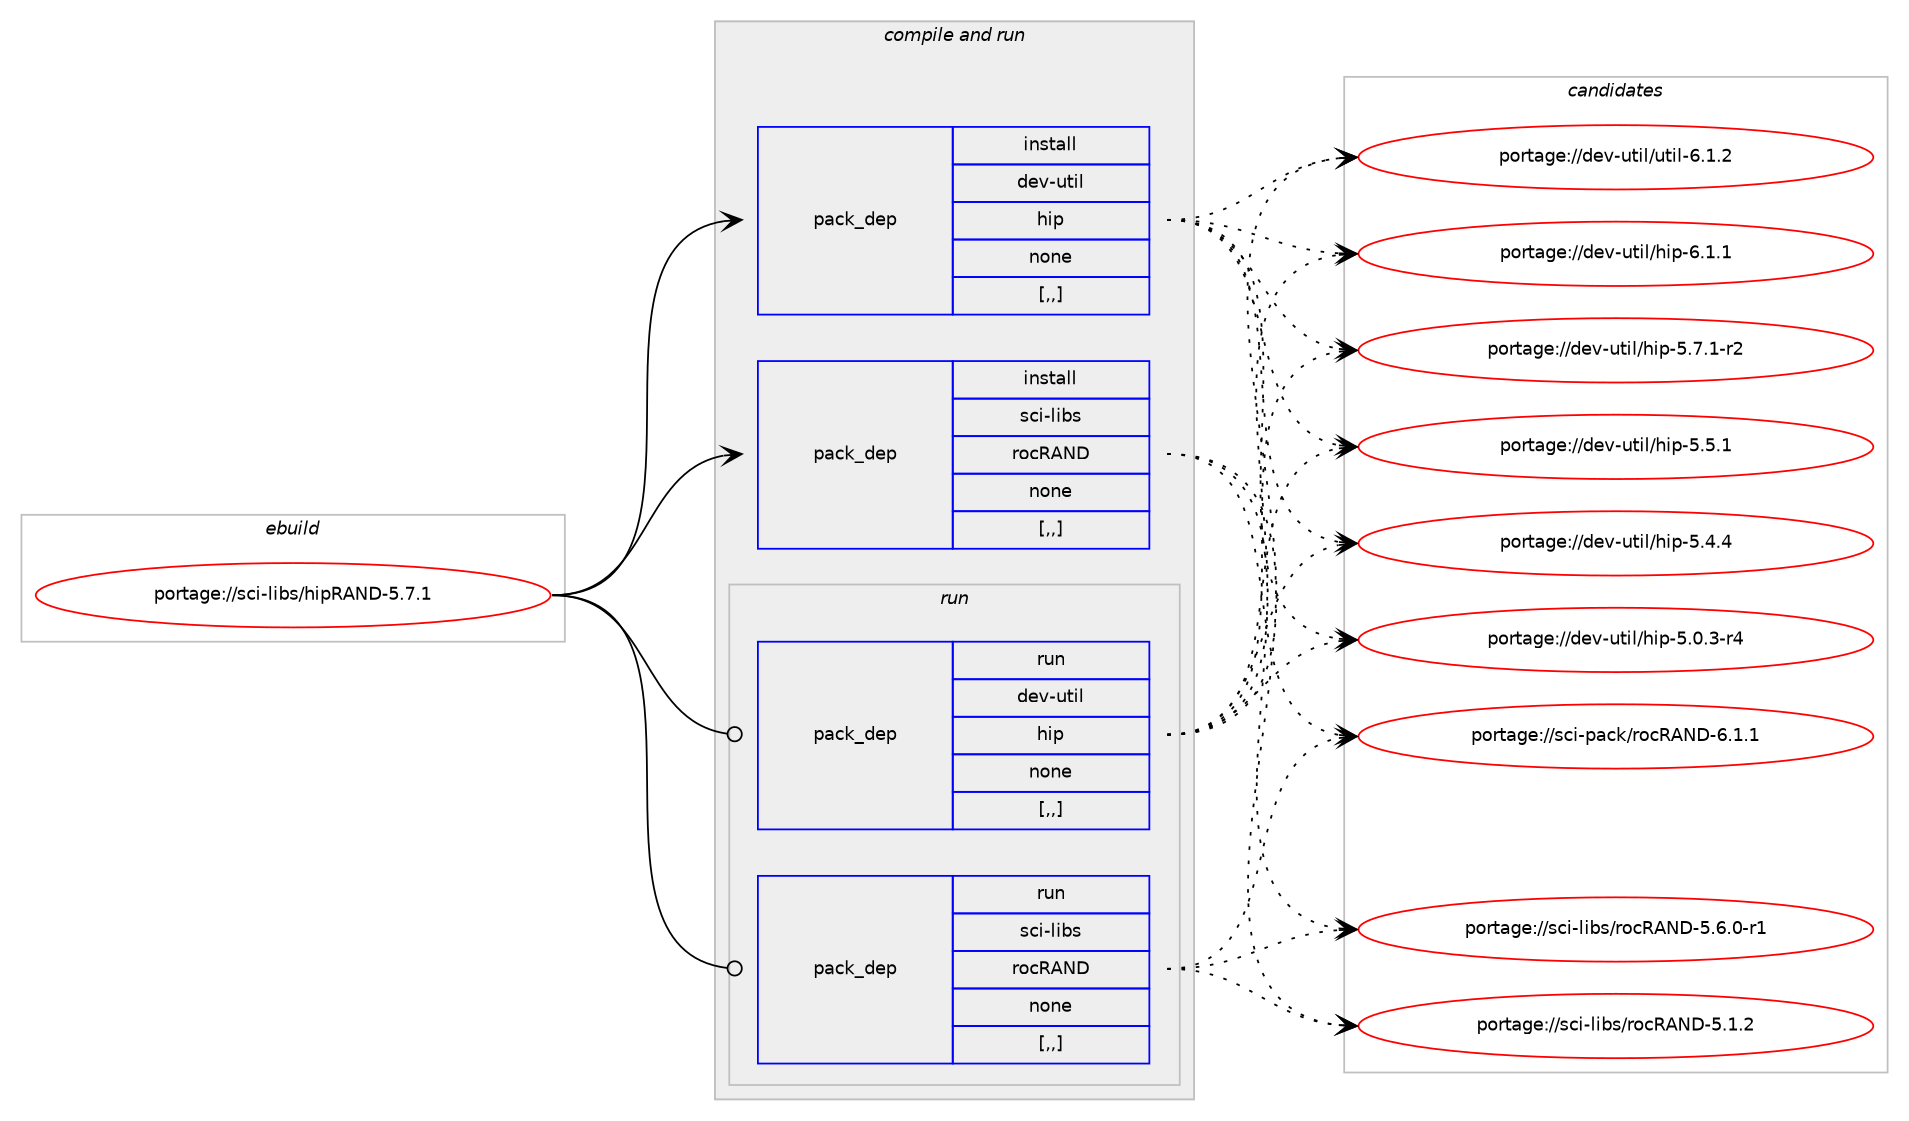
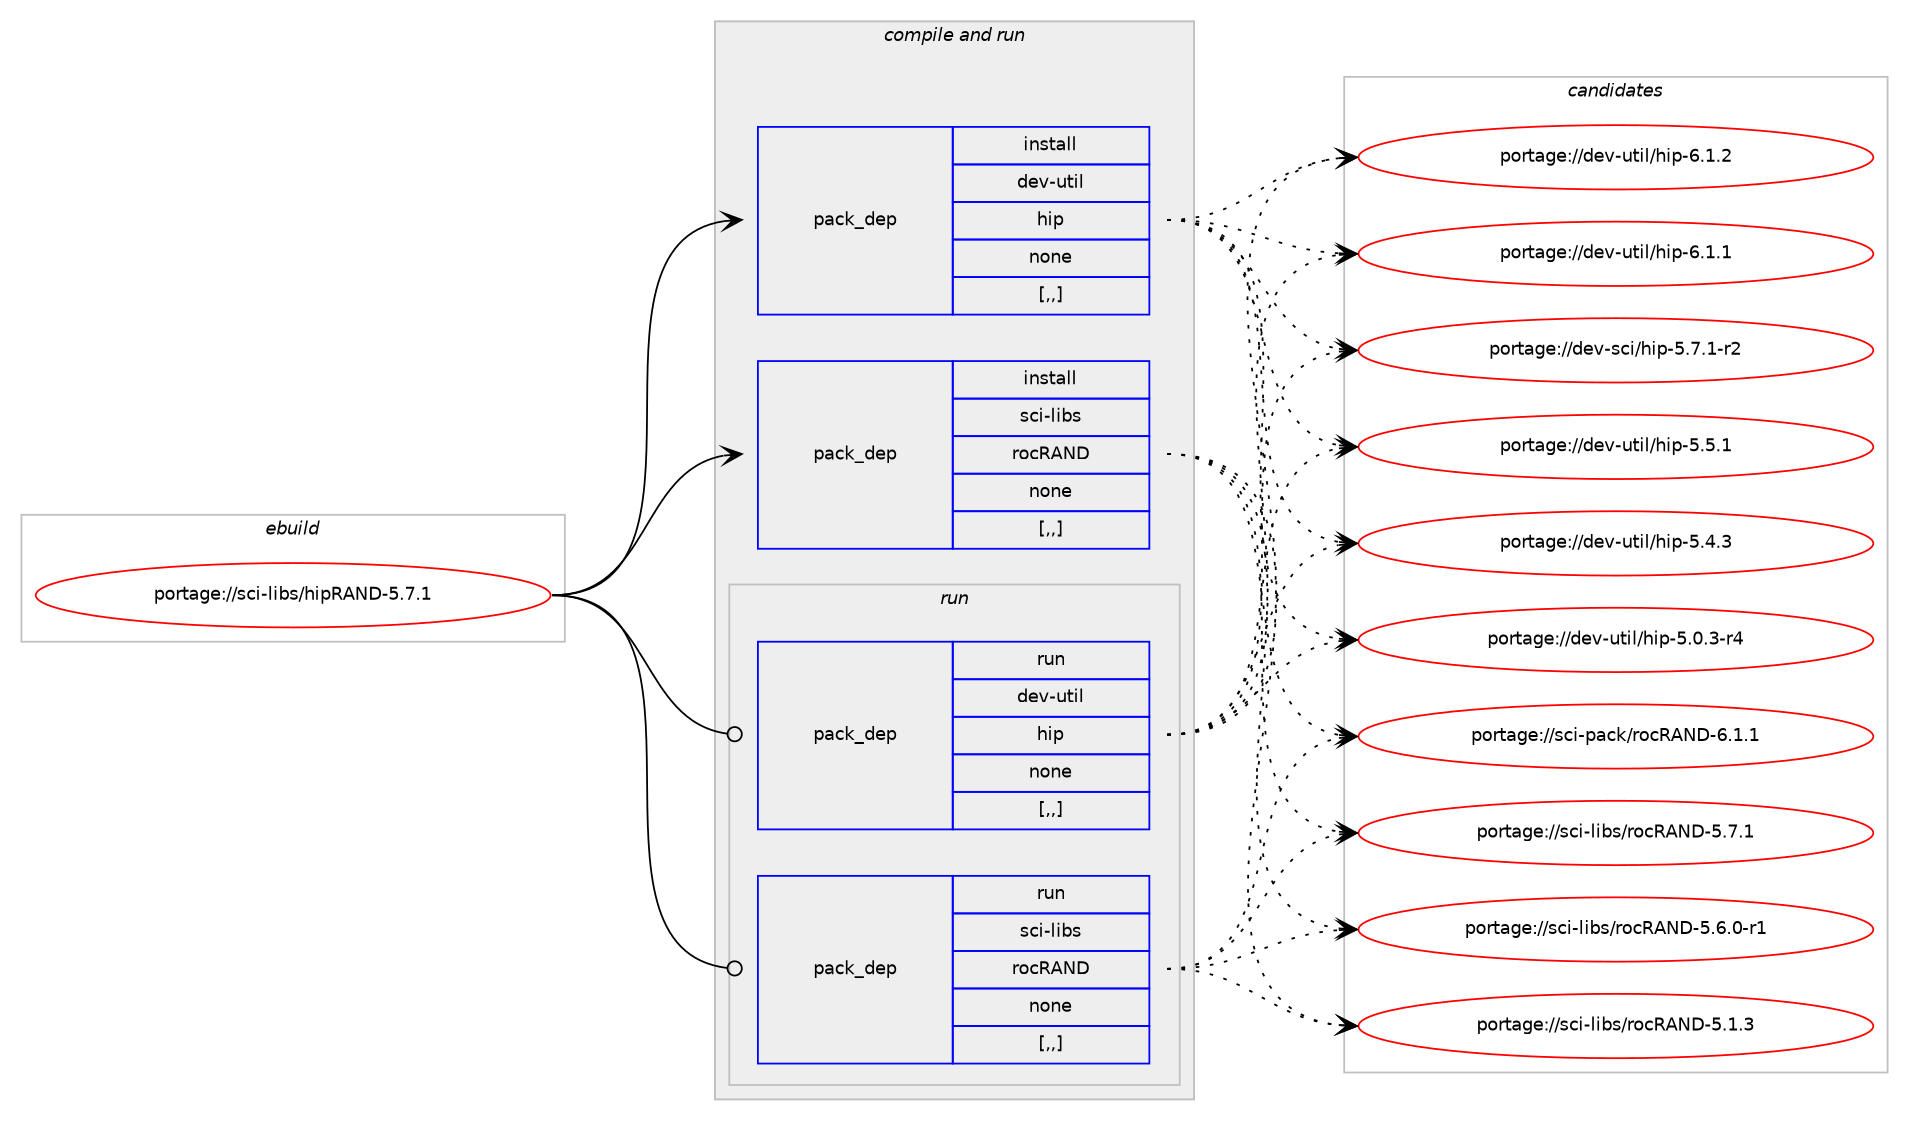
node "portage://dev-util/util-6.1.2": label "portage://dev-util/util-6.1.2" -> "portage://dev-util/hip-6.1.2"
node "portage://dev-util/hip-5.7.1-r2": label "portage://dev-util/hip-5.7.1-r2" -> "portage://dev-sci/hip-5.7.1-r2"
node "portage://dev-util/hip-5.4.4": label "portage://dev-util/hip-5.4.4" -> "portage://dev-util/hip-5.4.3"
node "portage://sci-libs/rocRAND-5.7.1": added
node "portage://sci-libs/rocRAND-5.1.2": label "portage://sci-libs/rocRAND-5.1.2" -> "portage://sci-libs/rocRAND-5.1.3"
